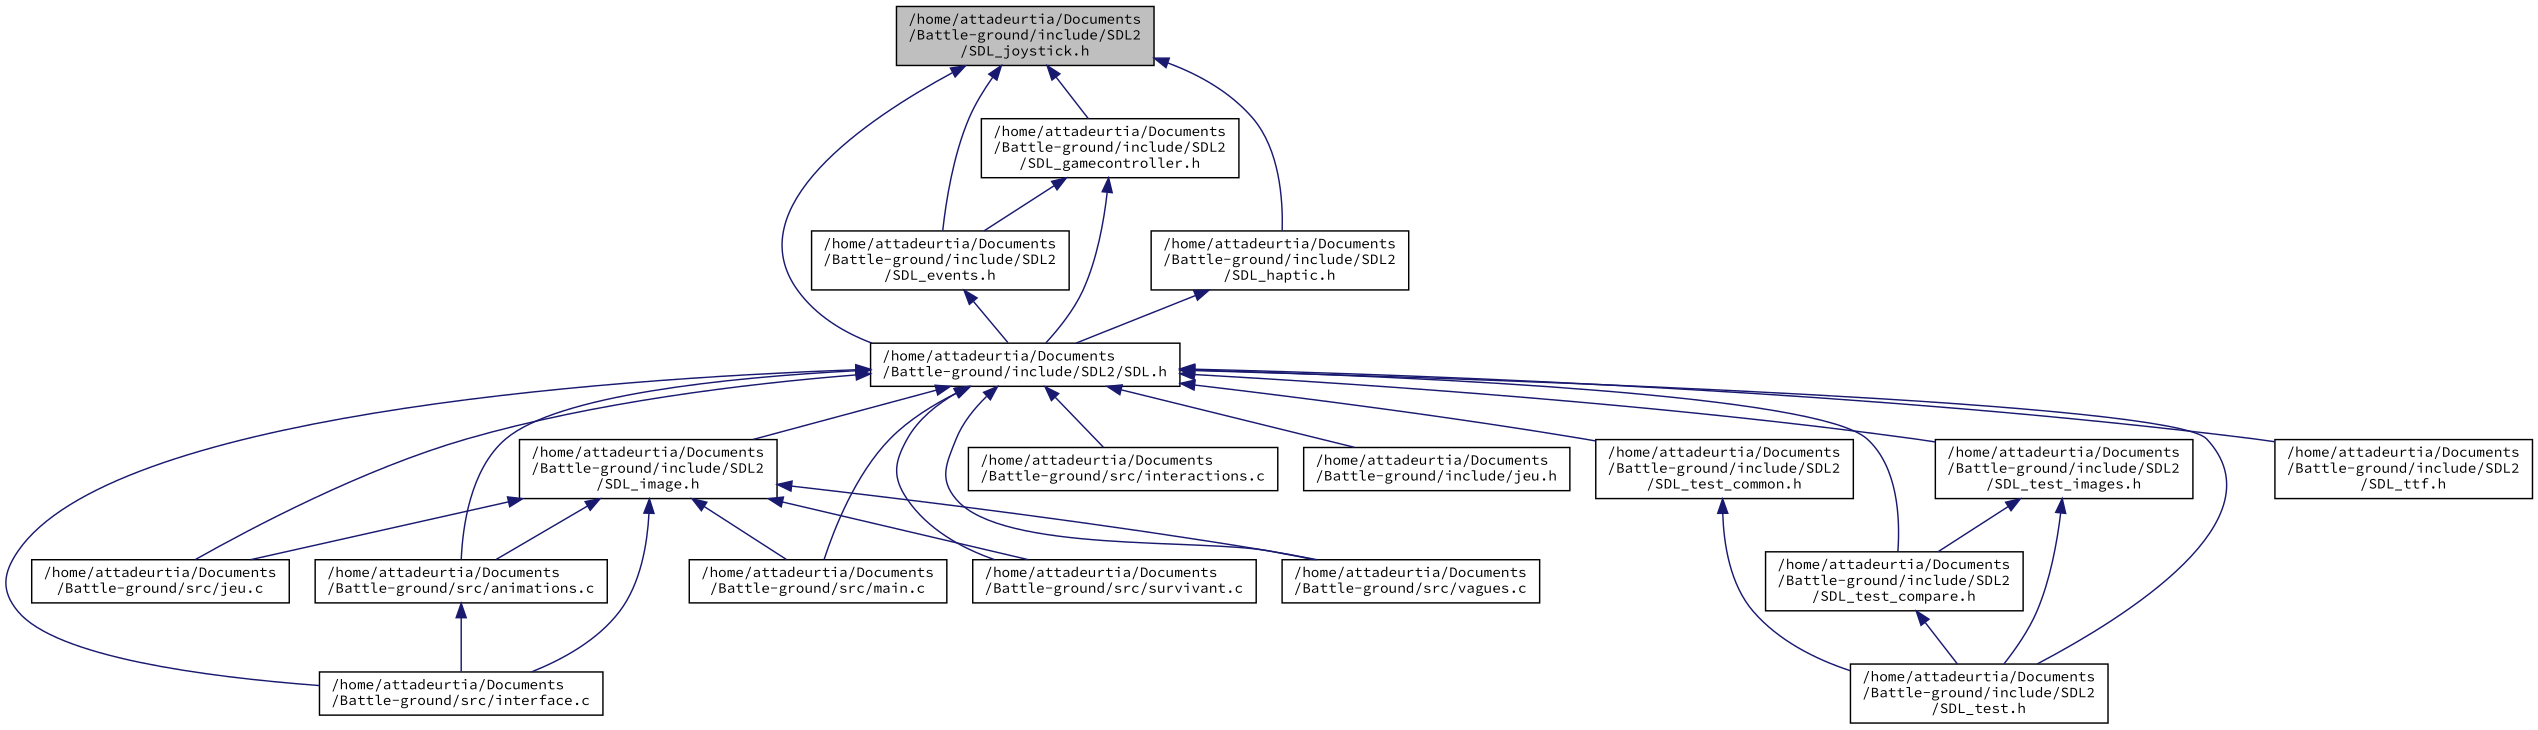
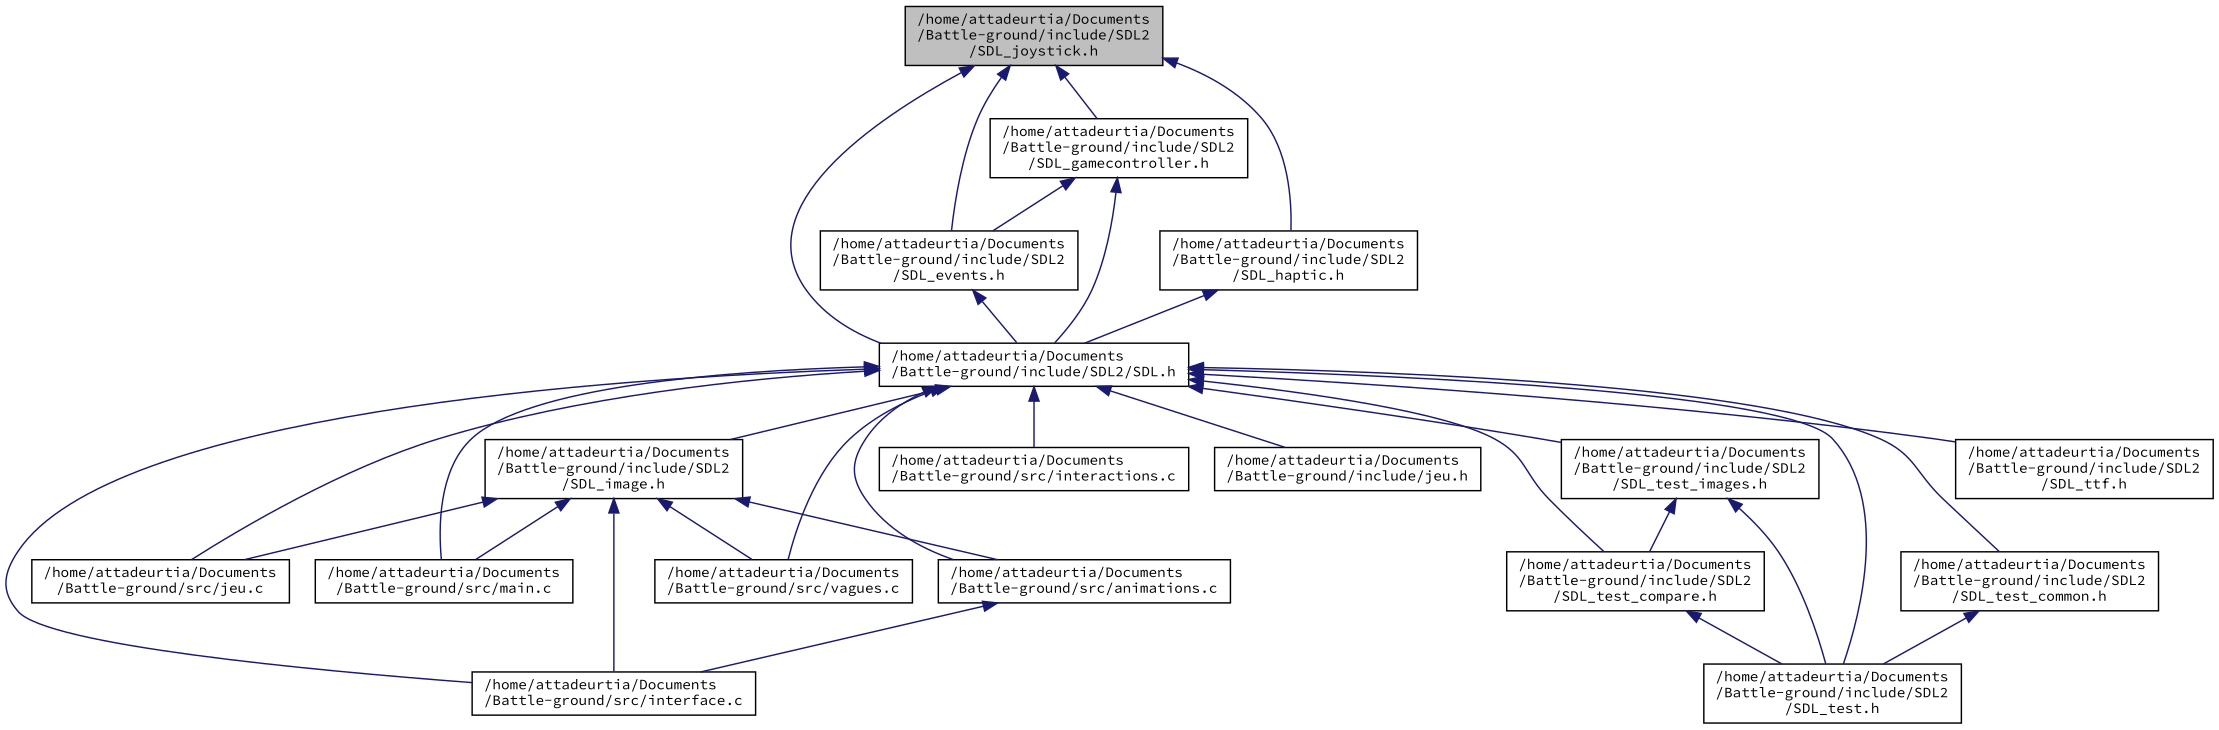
node "/home/attadeurtia/Documents /Battle-ground/src/survivant.c": removed
